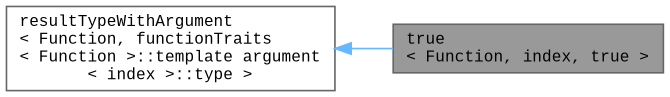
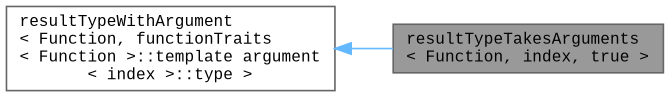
node "true < Function, index, true >": label "true < Function, index, true >" -> "resultTypeTakesArguments < Function, index, true >"
